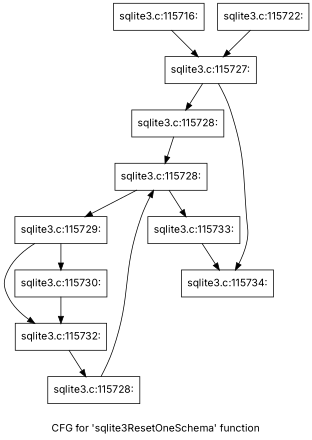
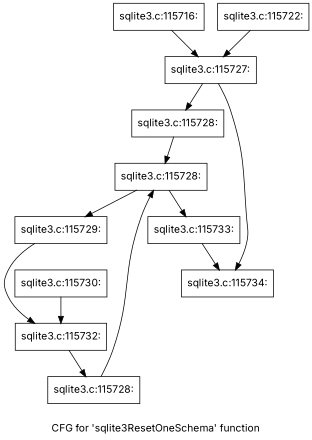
edge "sqlite3.c:115729:" -> "sqlite3.c:115730:": removed
